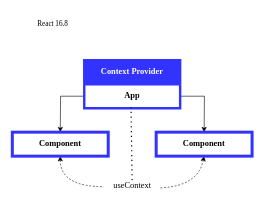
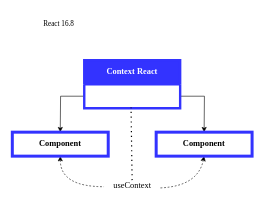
node "React 16.8": moved (84, 24) -> (90, 24)
node "Context Provider": label "Context Provider" -> "Context React"
node "App": removed
